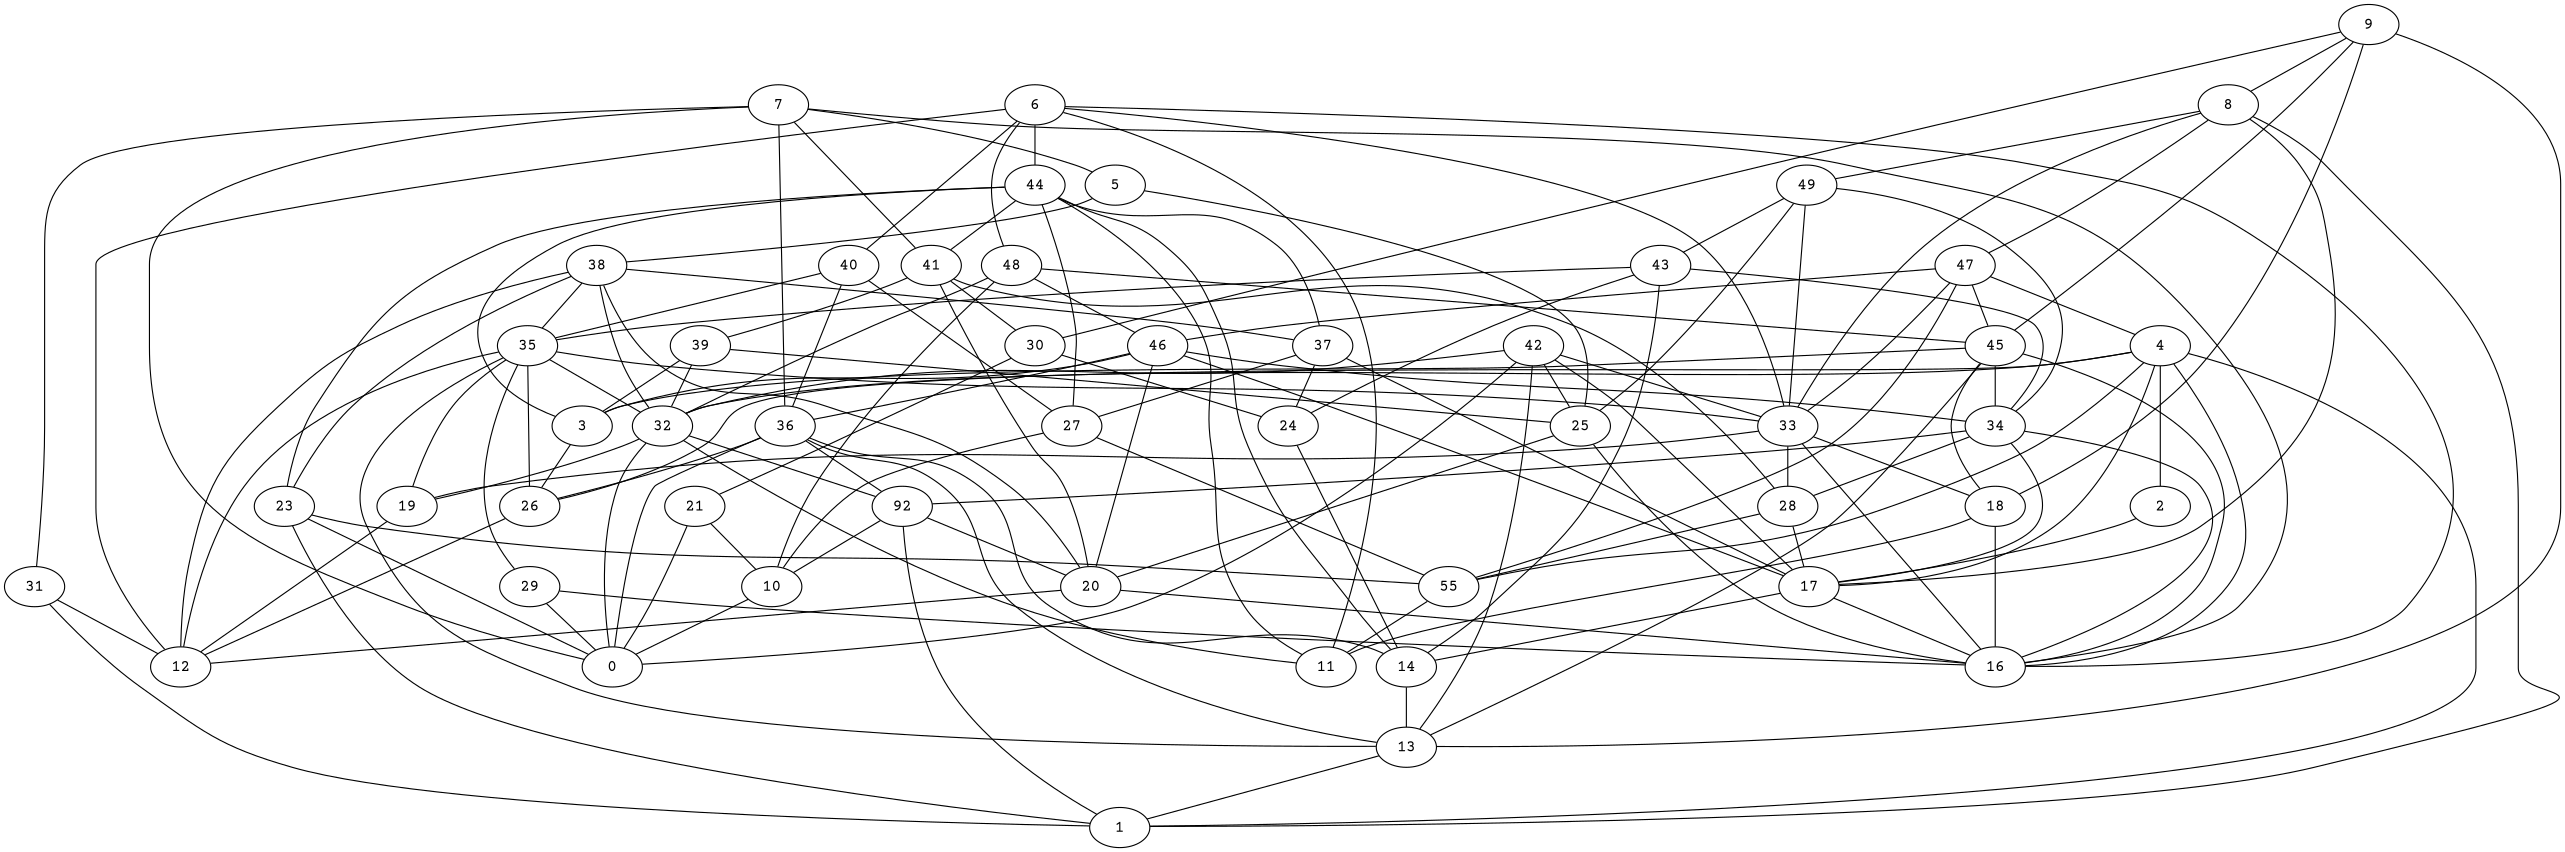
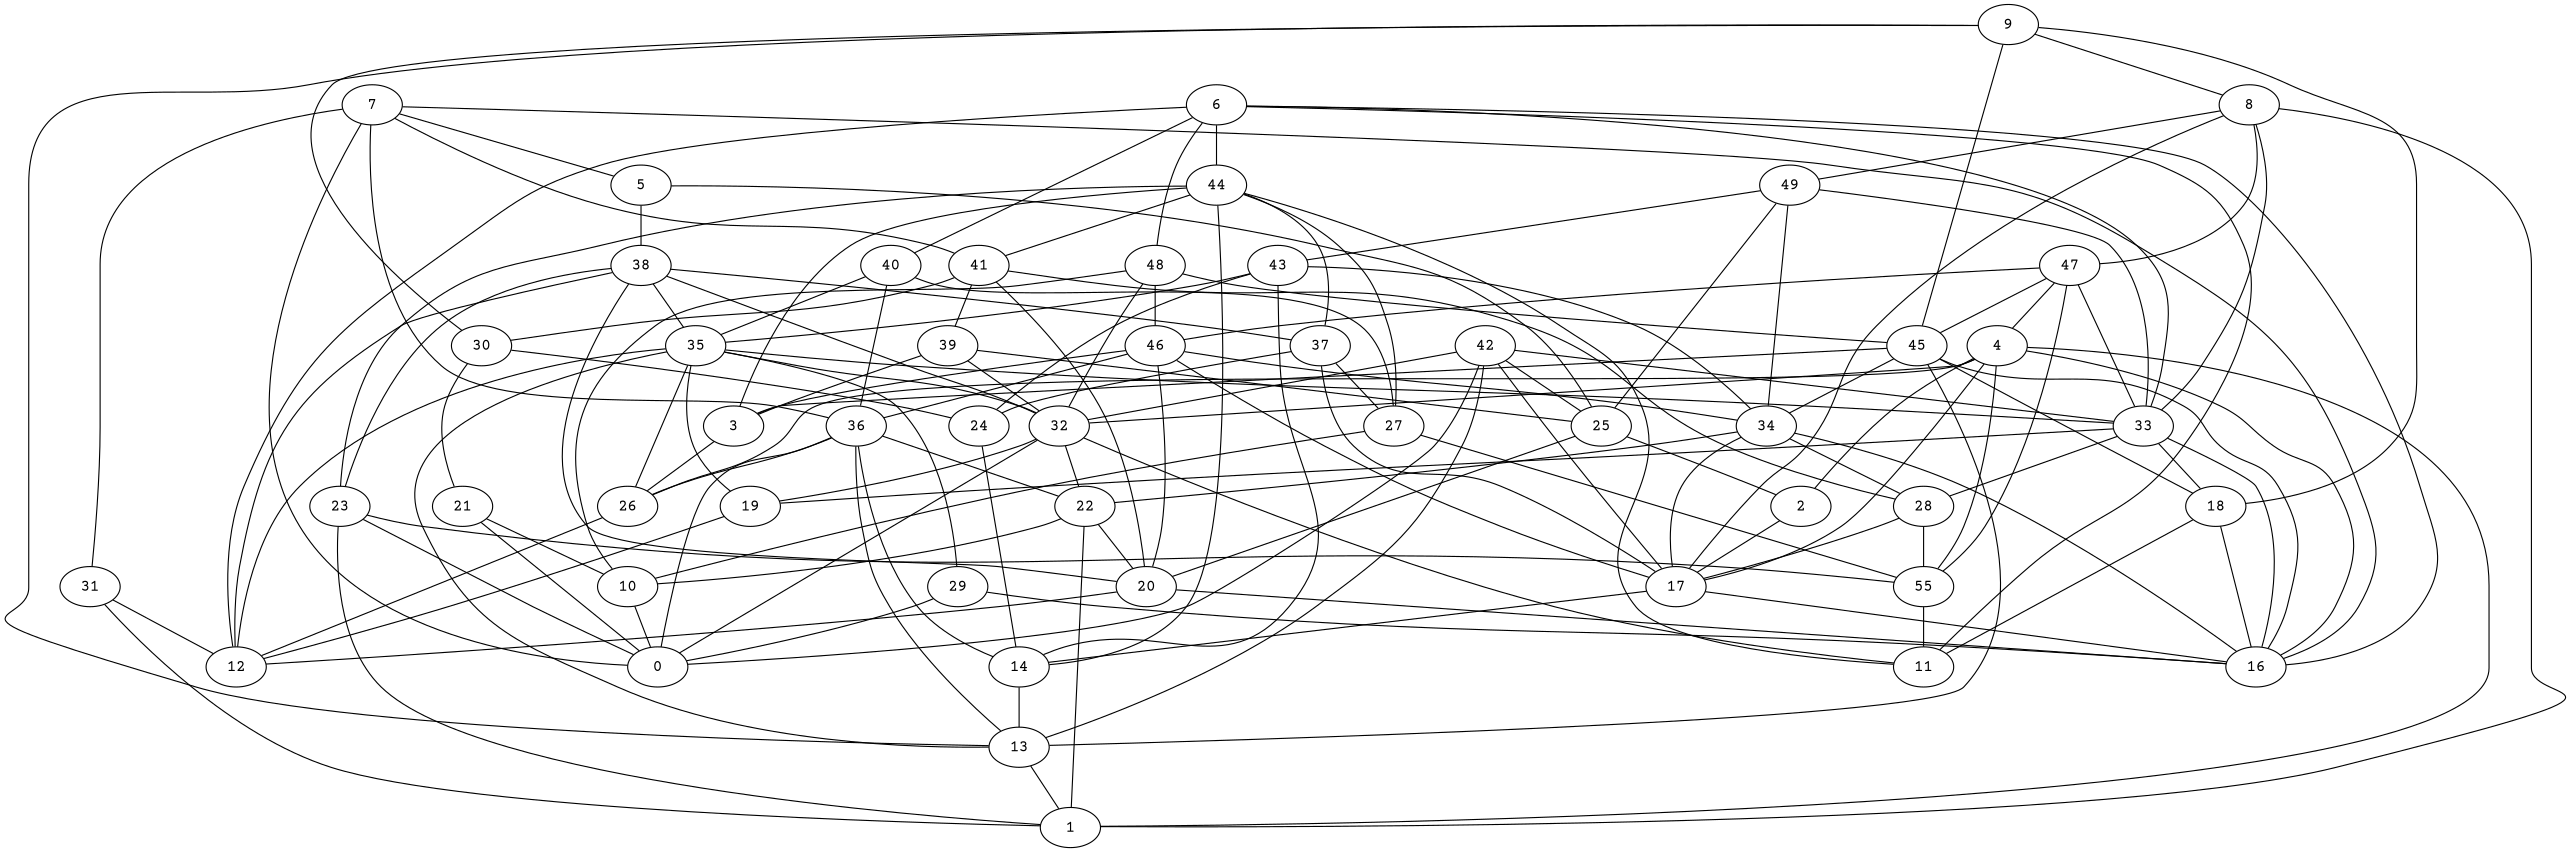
node "92": label "92" -> "22"
edge "25" -- "16": now "25" -- "2"
